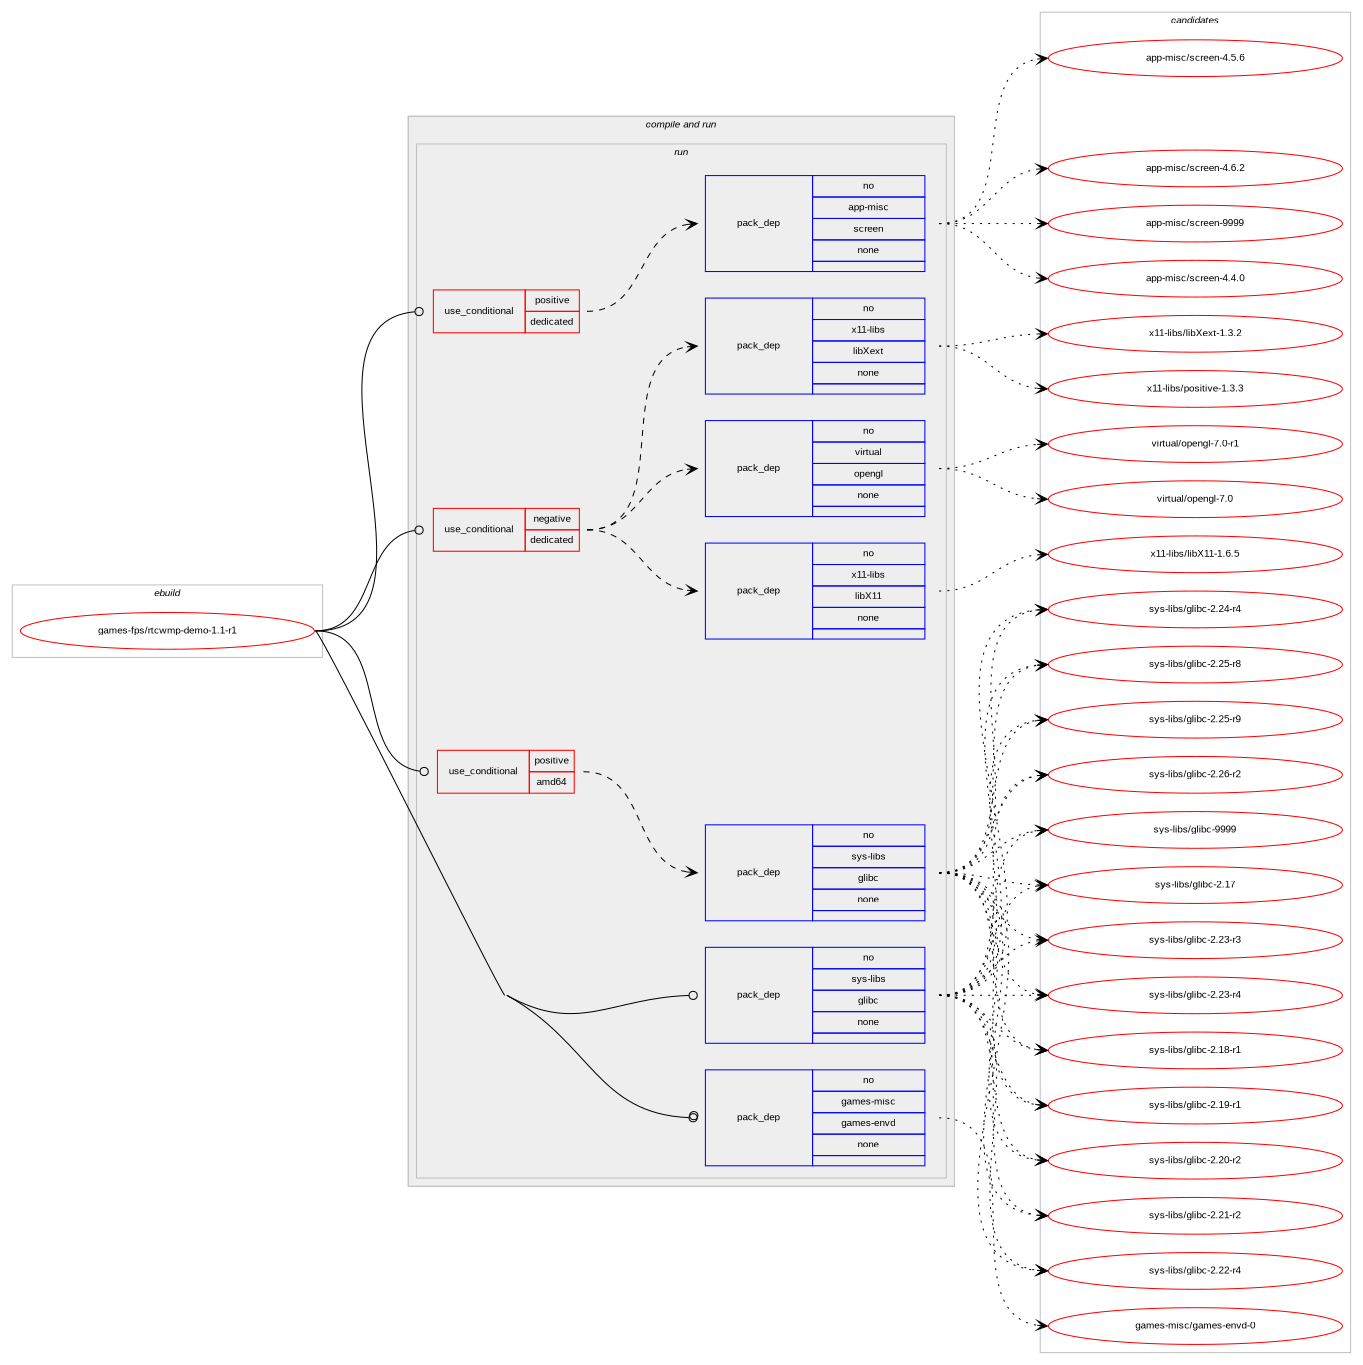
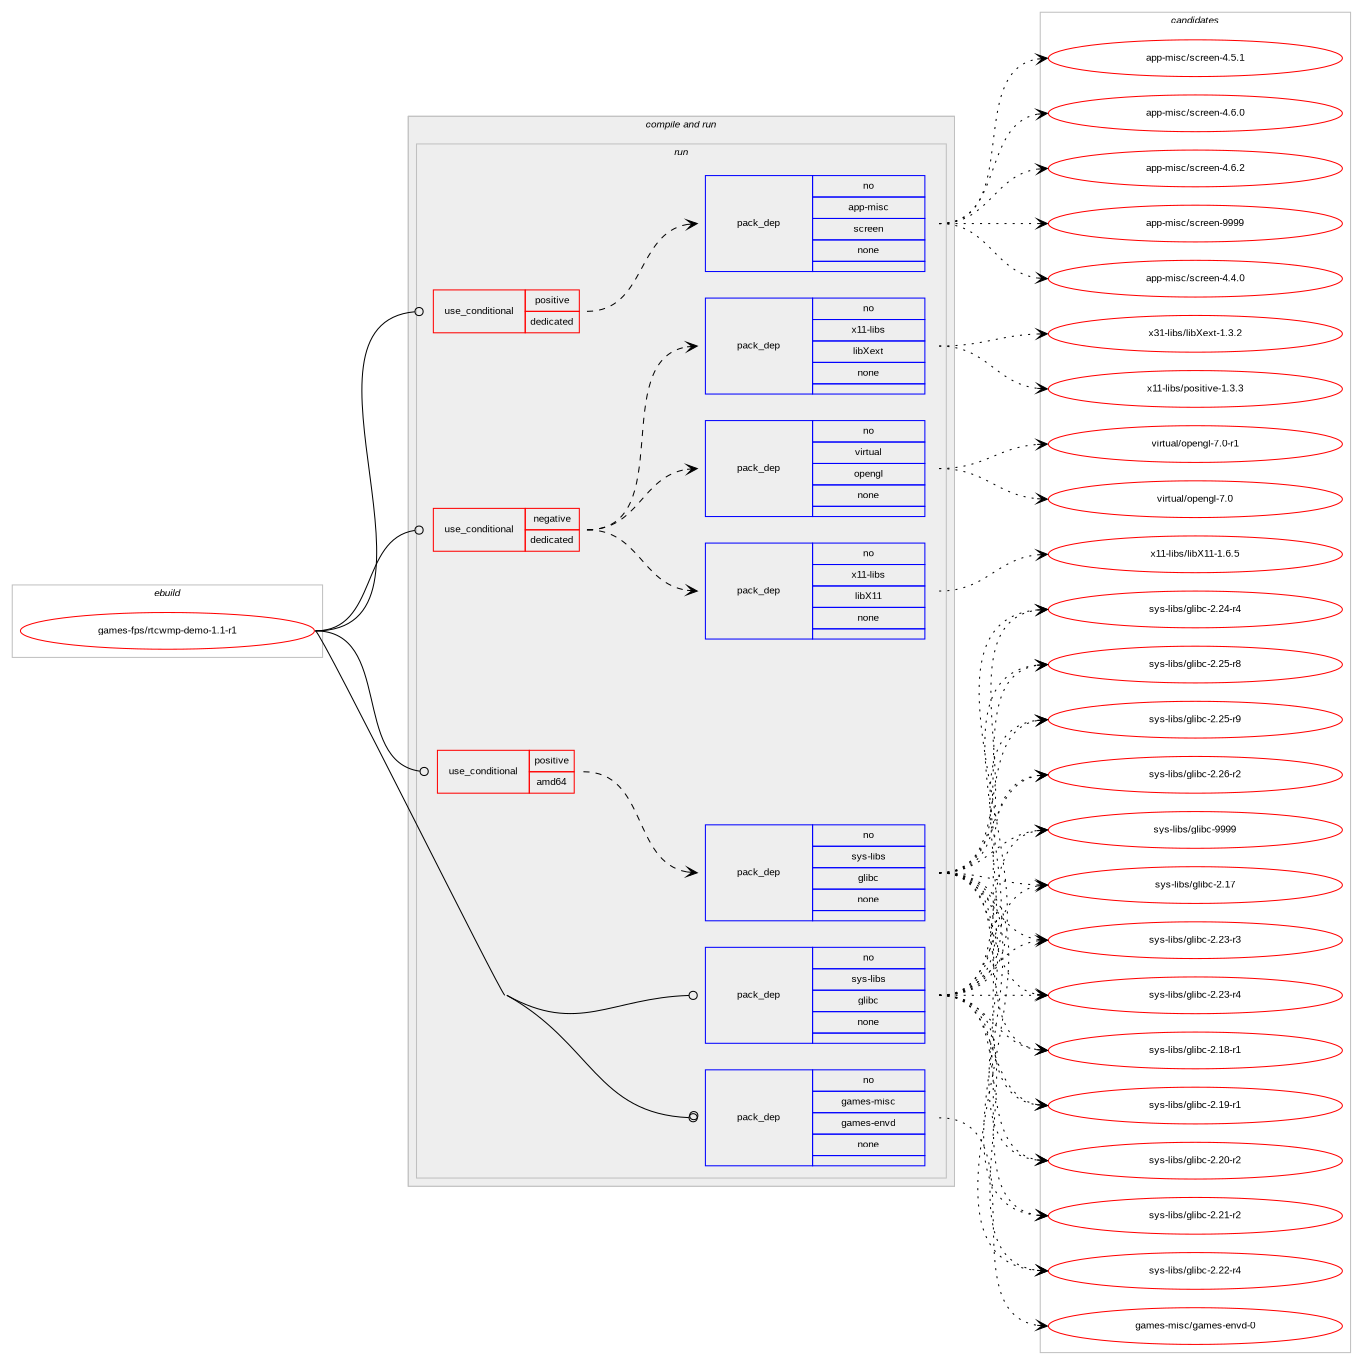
node "app-misc/screen-4.5.6": label "app-misc/screen-4.5.6" -> "app-misc/screen-4.5.1"
node "app-misc/screen-4.6.0": added
node "x11-libs/libXext-1.3.2": label "x11-libs/libXext-1.3.2" -> "x31-libs/libXext-1.3.2"
